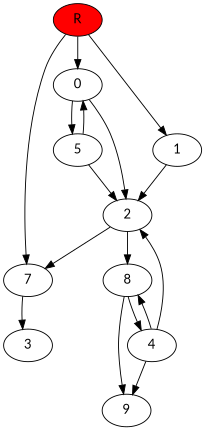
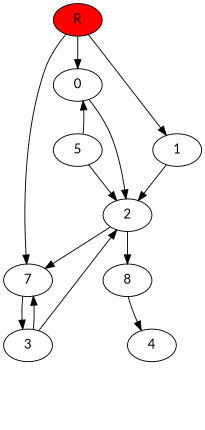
edge "0" -> "5": removed
edge "4" -> "2": now "3" -> "2"
edge "4" -> "8": removed
edge "3" -> "7": added
node "9": removed
